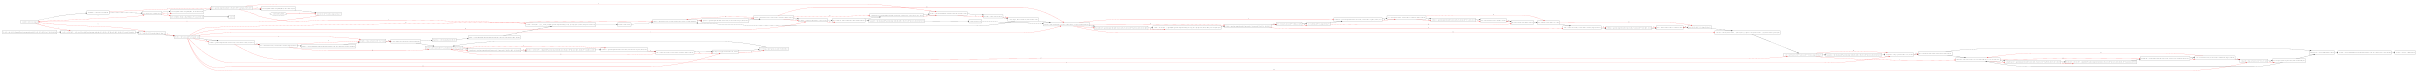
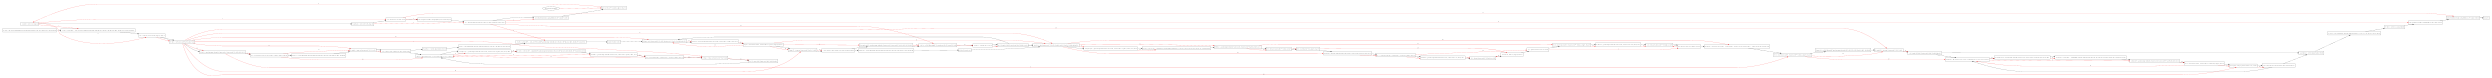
node "call void @llvm.lifetime.end.p0i8(i64 20, i8* nonnull %1) #6": added
